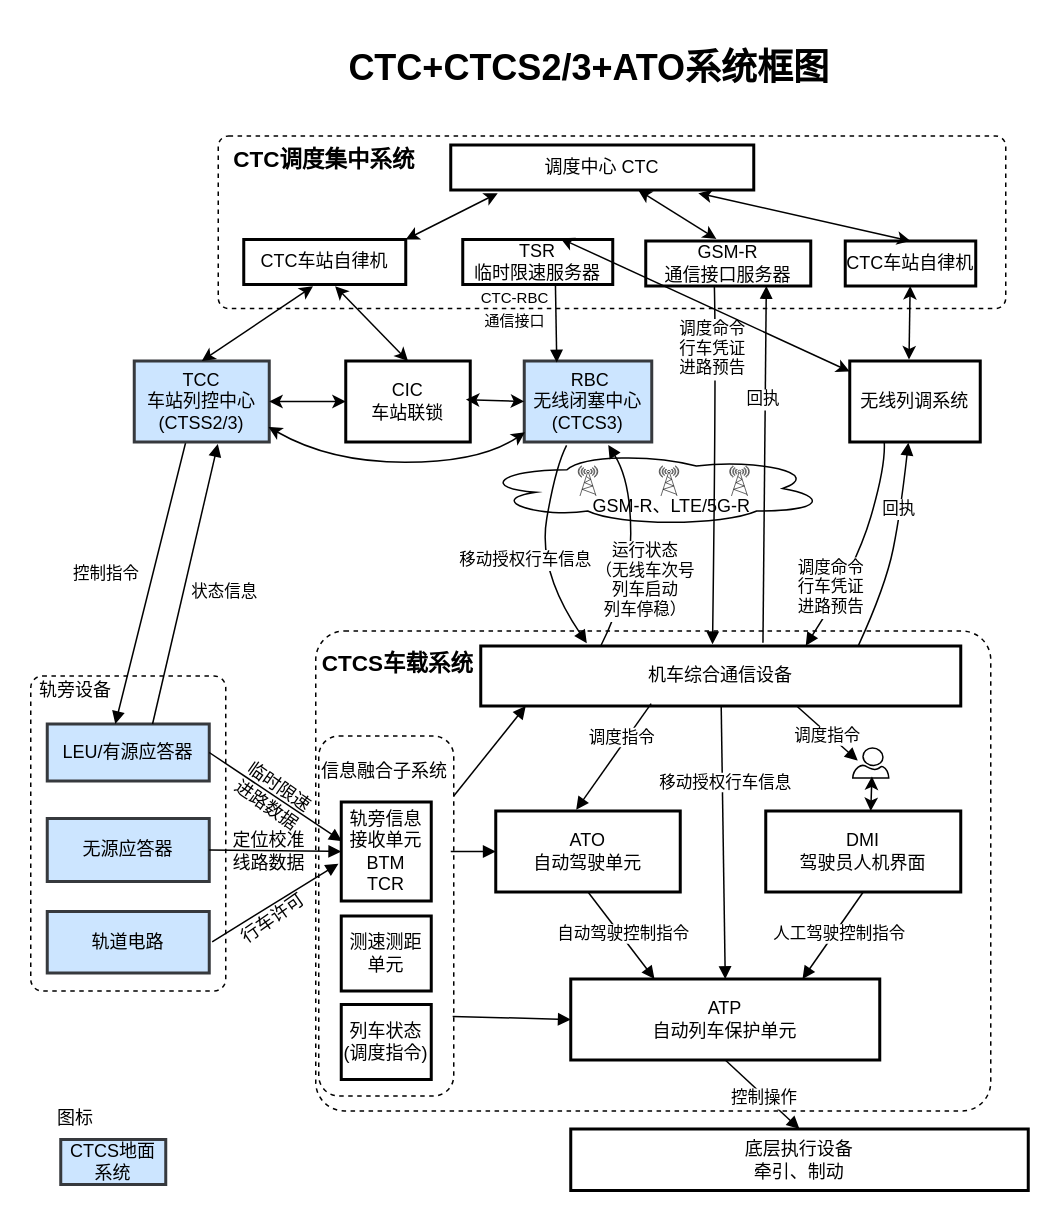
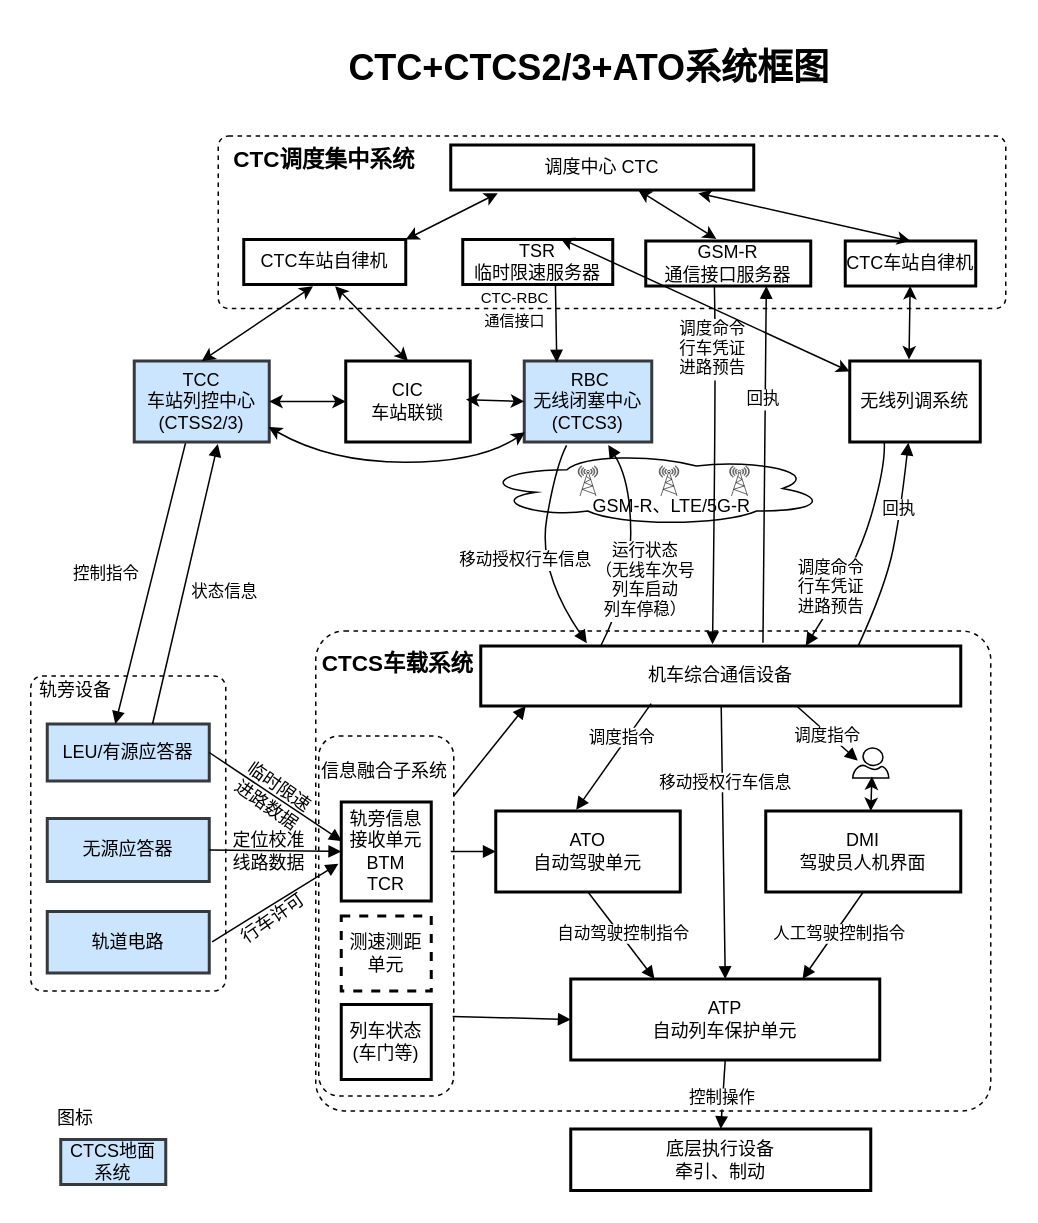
node "测速测距单元": style solid -> dashed
node "列车状态 (调度指令)": label "列车状态 (调度指令)" -> "列车状态 (车门等)"
node "底层执行设备 牵引、制动": size 458x62 -> 300x62
